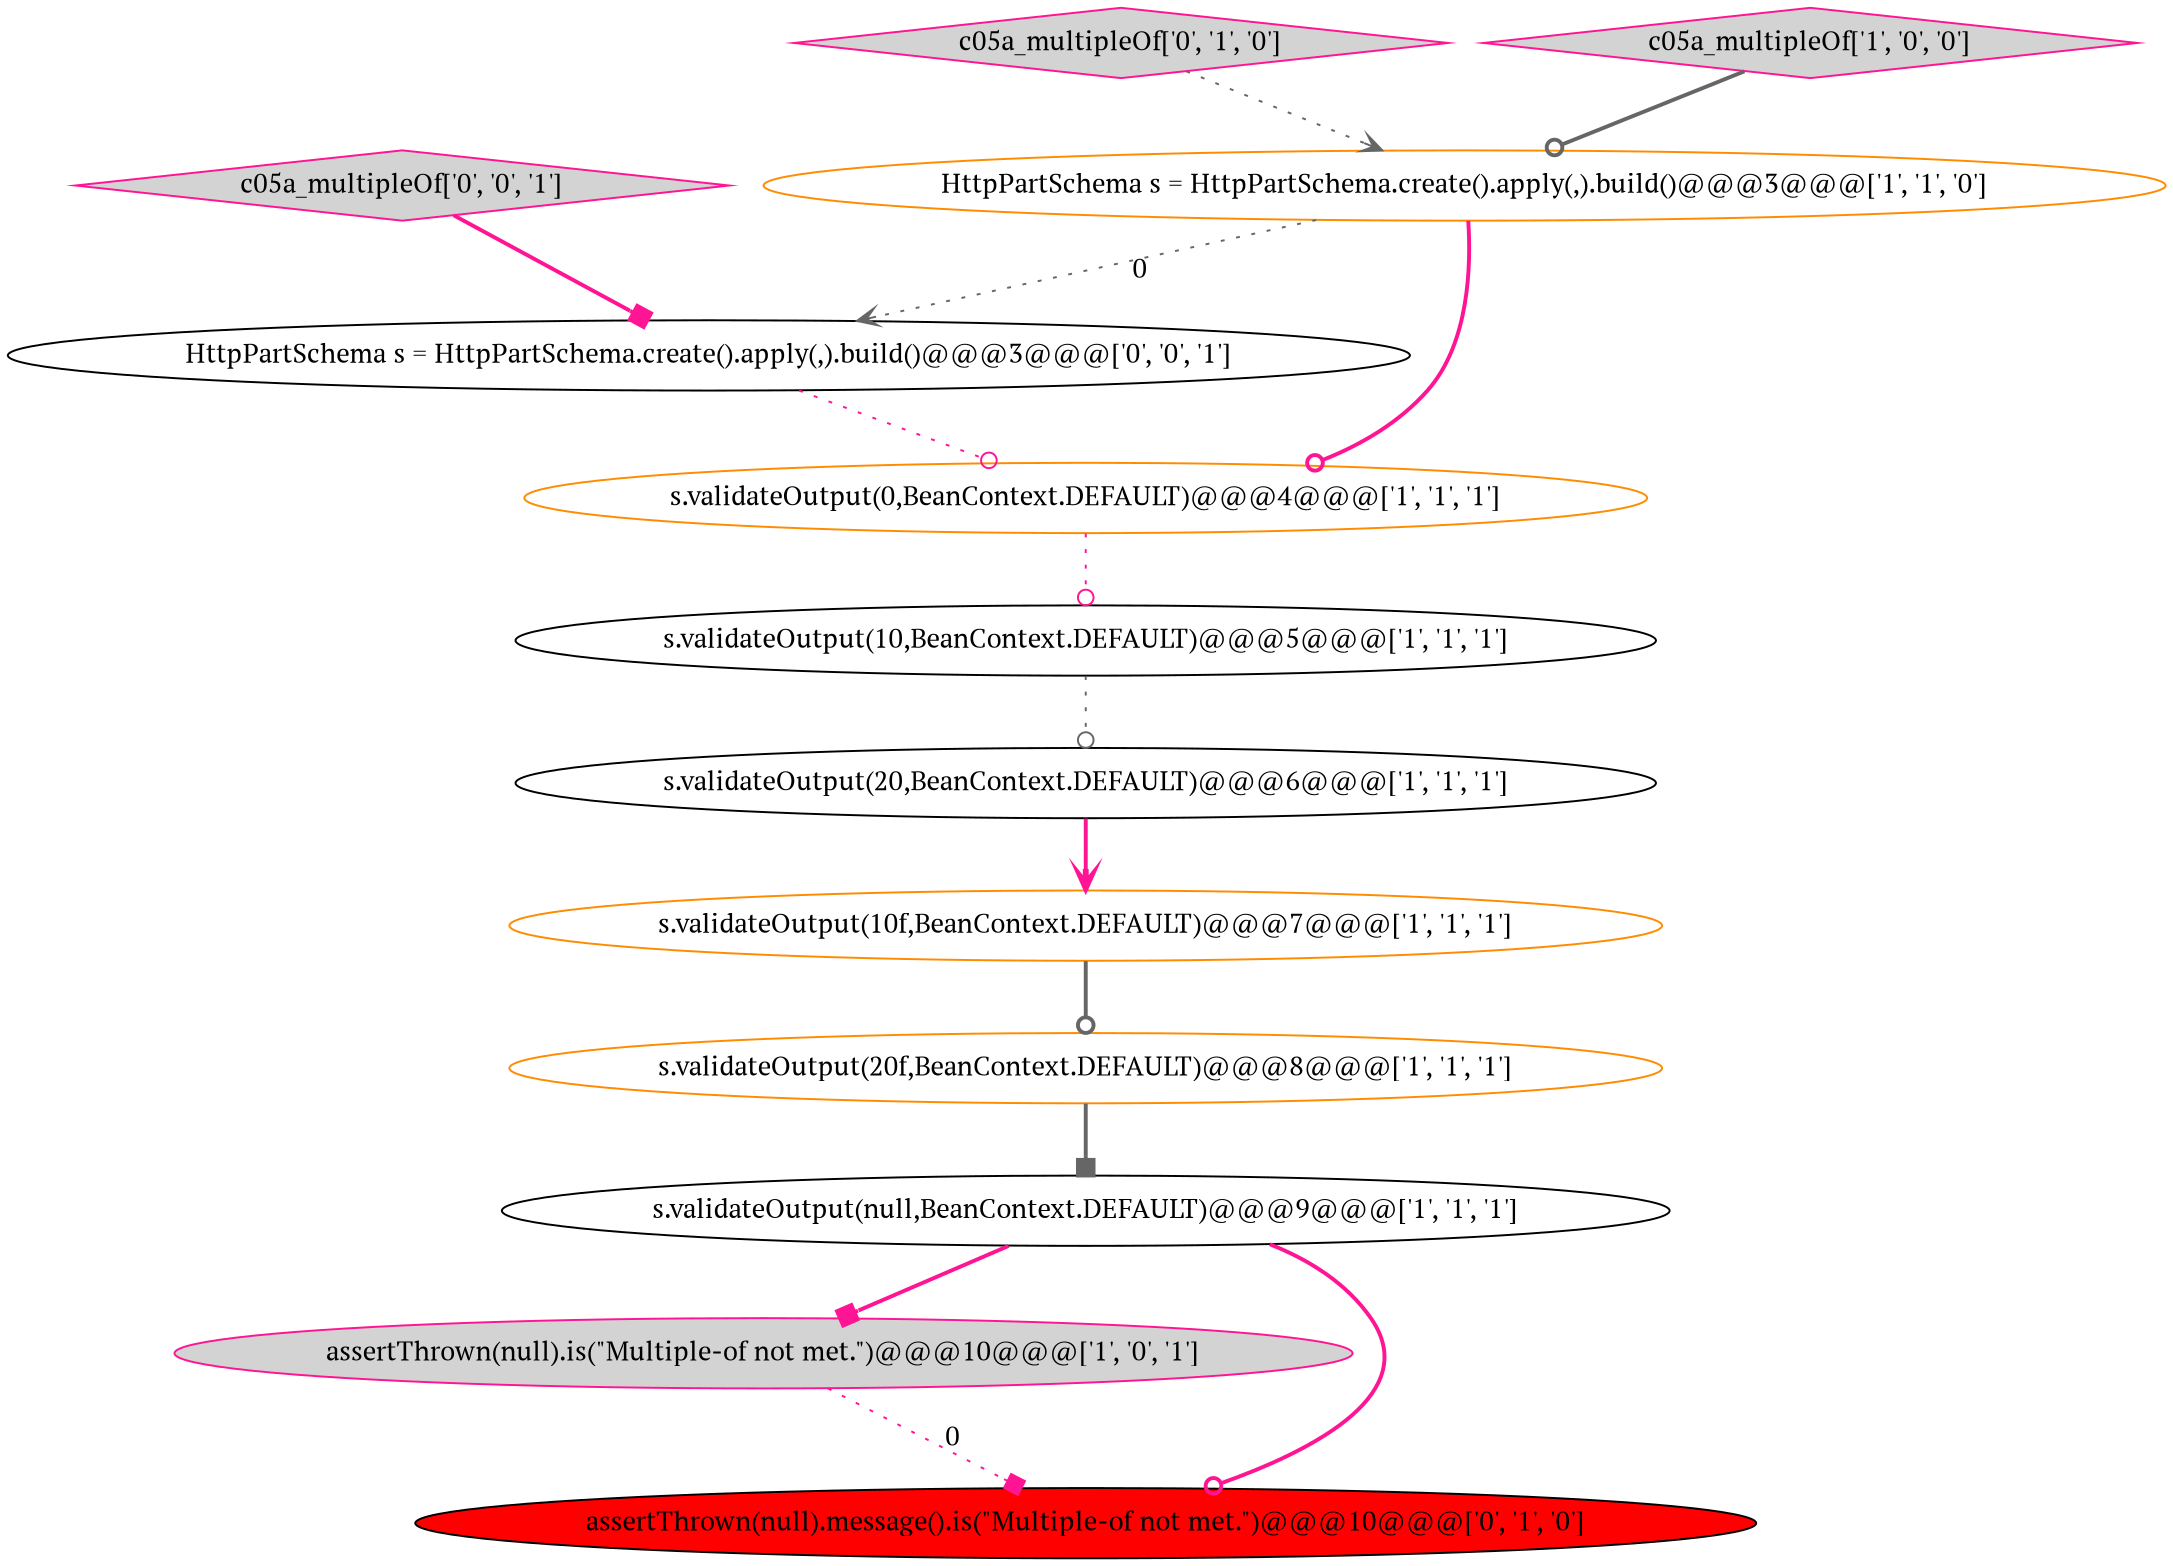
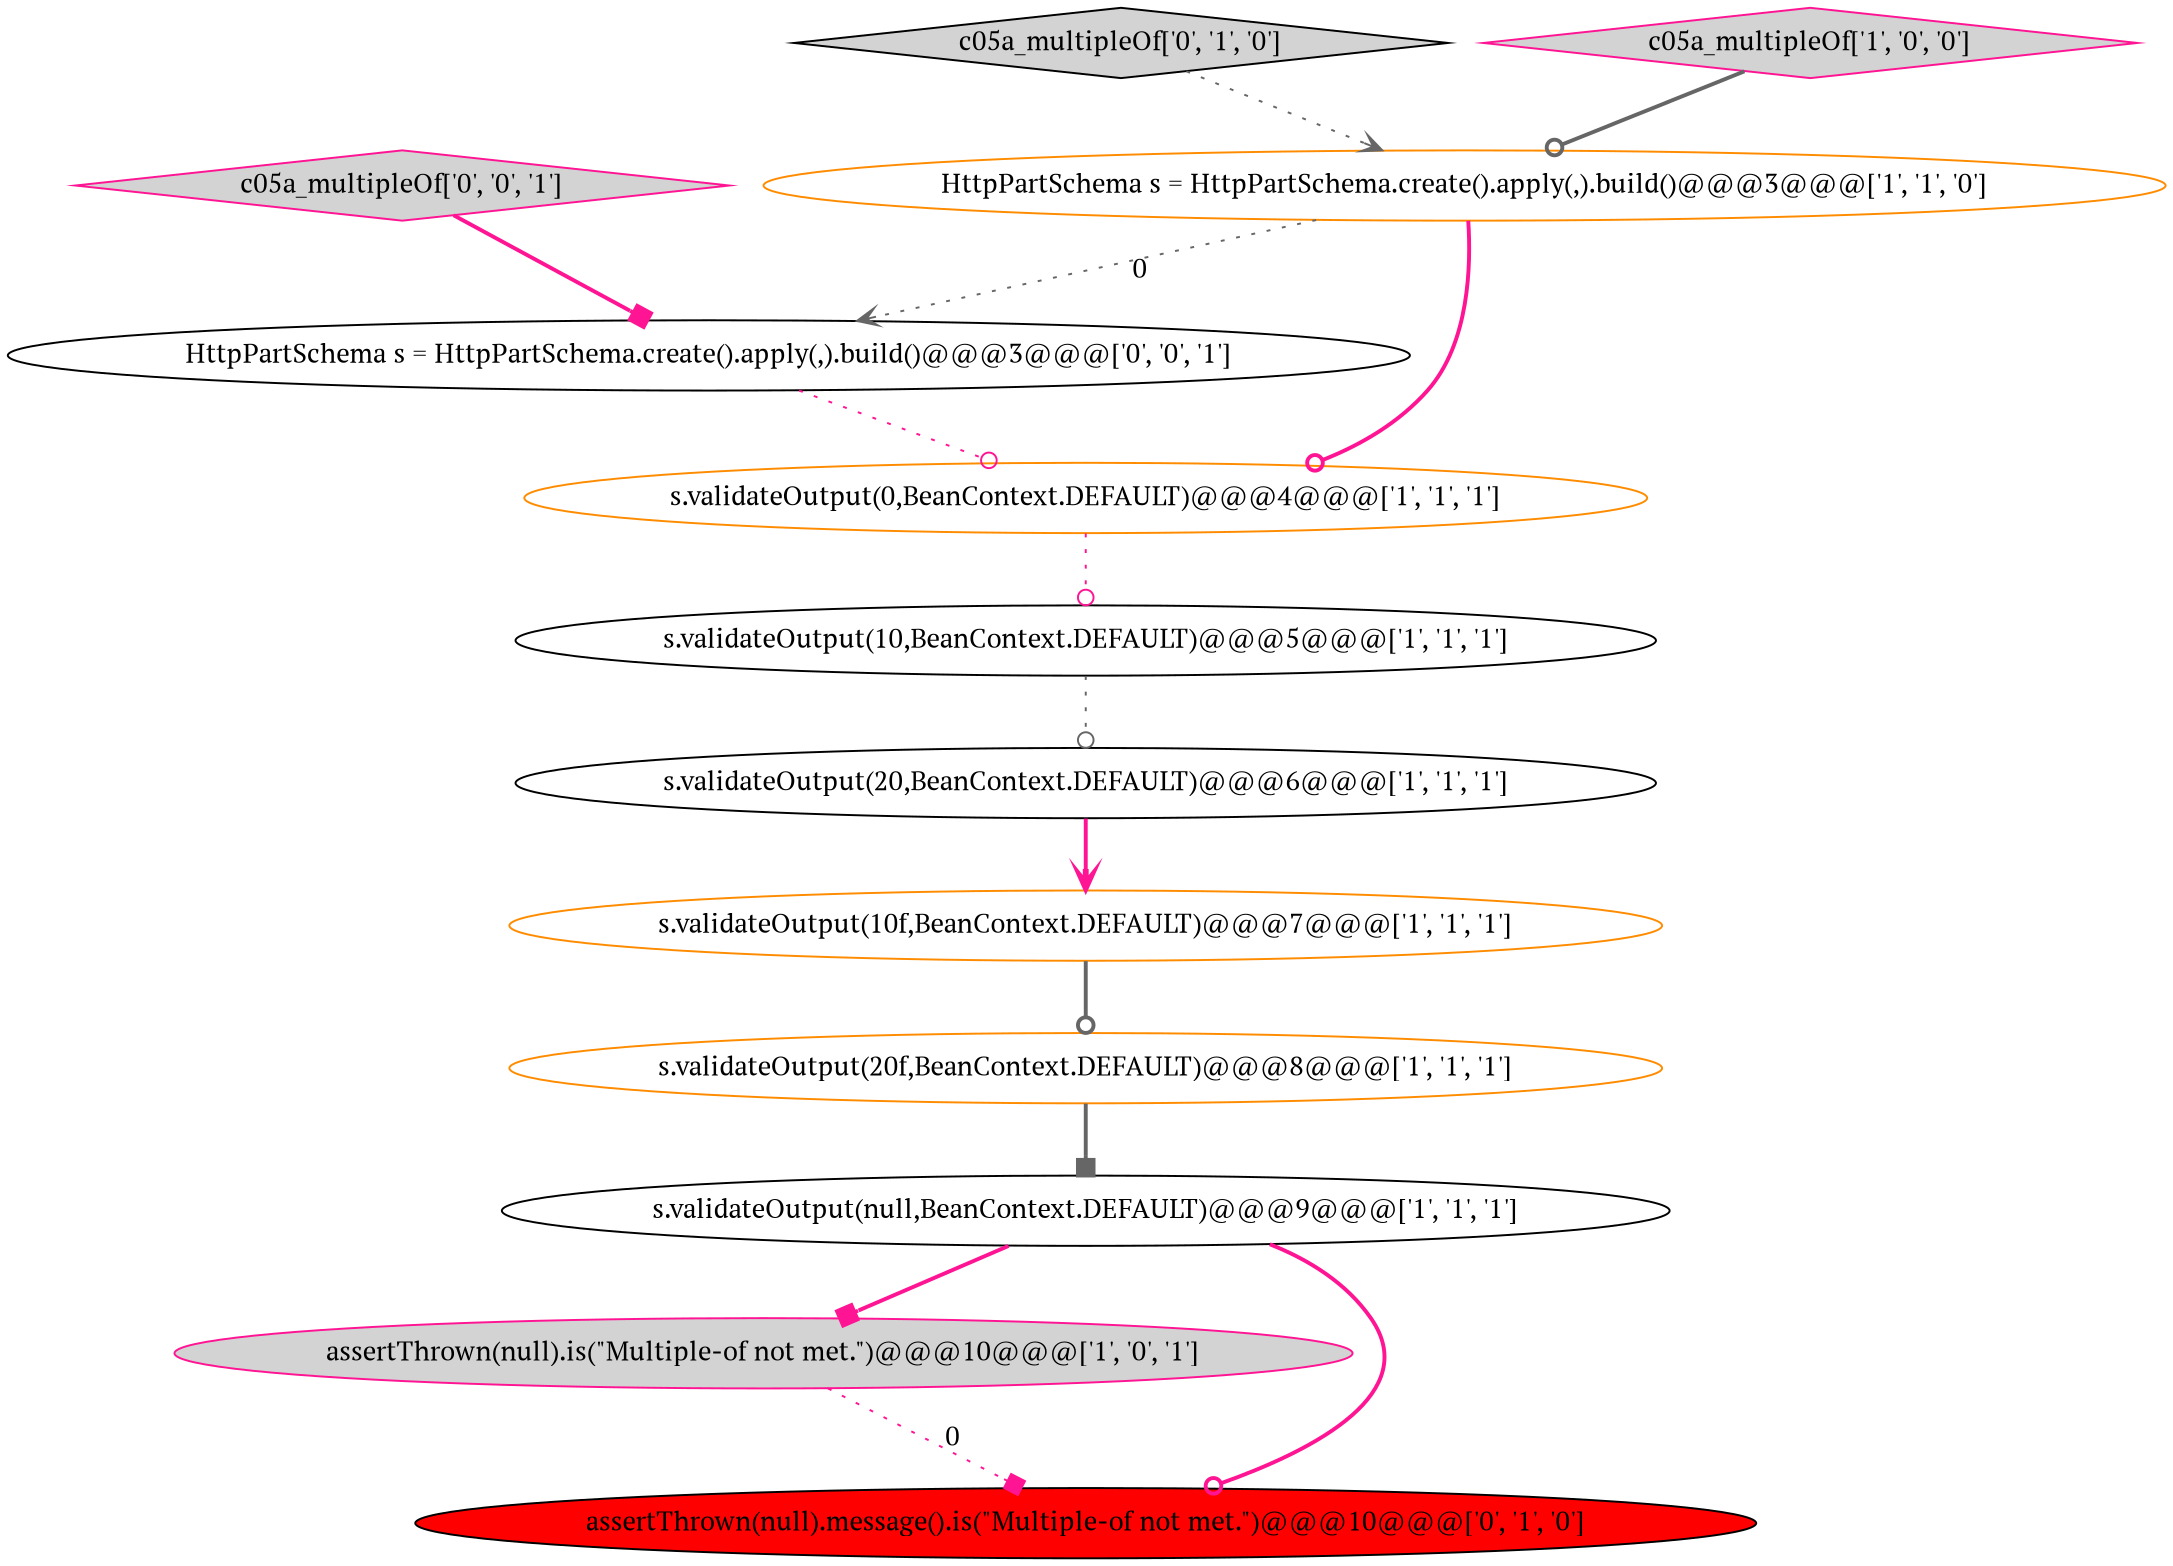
node "c05a_multipleOf['0', '1', '0']": color deeppink -> black
